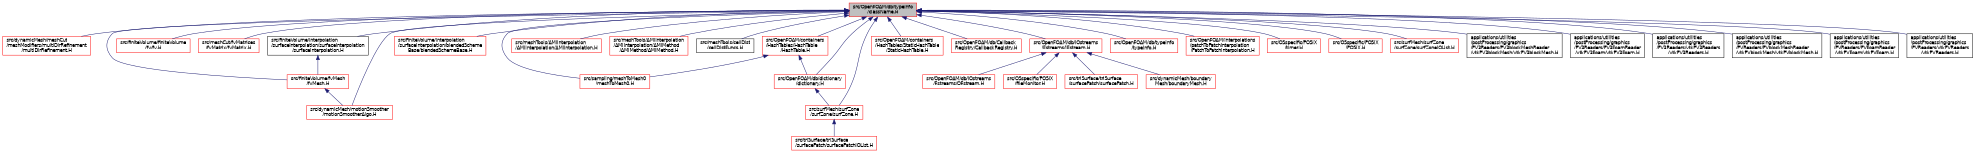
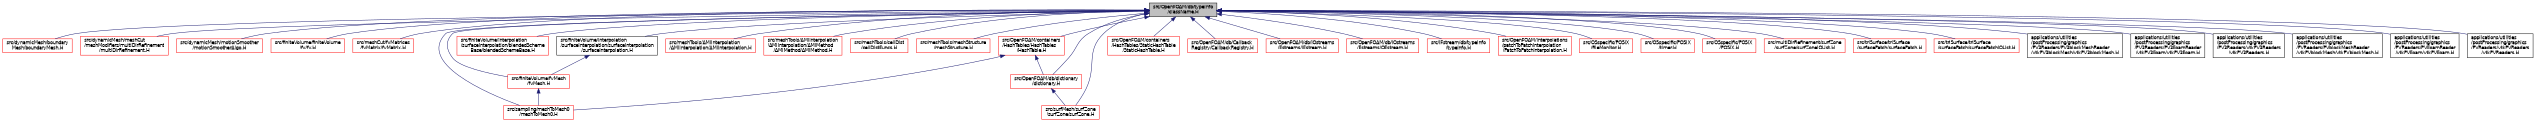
node "src/OpenFOAM/db/typeInfo /className.H": color red -> black
node "src/meshTools/cellDist /cellDistFuncs.H": color black -> red
node "src/OpenFOAM/containers /HashTables/HashTable /HashTable.H": label "src/OpenFOAM/containers /HashTables/HashTable /HashTable.H" -> "src/OpenFOAM/containers /HashTables/HashTables /HashTable.H"
node "src/meshTools/meshStructure /meshStructure.H": added
node "src/OpenFOAM/db/typeInfo /typeInfo.H": label "src/OpenFOAM/db/typeInfo /typeInfo.H" -> "src/IFstream/db/typeInfo /typeInfo.H"
node "src/surfMesh/surfZone /surfZone/surfZoneIOList.H": label "src/surfMesh/surfZone /surfZone/surfZoneIOList.H" -> "src/multiDirRefinement/surfZone /surfZone/surfZoneIOList.H"
edge "src/OpenFOAM/db/IOstreams /Fstreams/OFstream.H" -> "src/OpenFOAM/db/IOstreams /Fstreams/IFstream.H": now "src/OpenFOAM/db/IOstreams /Fstreams/OFstream.H" -> "src/OpenFOAM/db/typeInfo /className.H"
edge "src/dynamicMesh/boundary Mesh/boundaryMesh.H" -> "src/OpenFOAM/db/IOstreams /Fstreams/IFstream.H": now "src/dynamicMesh/boundary Mesh/boundaryMesh.H" -> "src/OpenFOAM/db/typeInfo /className.H"
edge "src/OSspecific/POSIX /fileMonitor.H" -> "src/OpenFOAM/db/IOstreams /Fstreams/IFstream.H": now "src/OSspecific/POSIX /fileMonitor.H" -> "src/OpenFOAM/db/typeInfo /className.H"
edge "src/triSurface/triSurface /surfacePatch/surfacePatch.H" -> "src/OpenFOAM/db/IOstreams /Fstreams/IFstream.H": now "src/triSurface/triSurface /surfacePatch/surfacePatch.H" -> "src/OpenFOAM/db/typeInfo /className.H"
edge "src/dynamicMesh/motionSmoother /motionSmootherAlgo.H" -> "src/finiteVolume/fvMesh /fvMesh.H": now "src/sampling/meshToMesh0 /meshToMesh0.H" -> "src/finiteVolume/fvMesh /fvMesh.H"
edge "src/triSurface/triSurface /surfacePatch/surfacePatchIOList.H" -> "src/surfMesh/surfZone /surfZone/surfZone.H": now "src/triSurface/triSurface /surfacePatch/surfacePatchIOList.H" -> "src/OpenFOAM/db/typeInfo /className.H"
